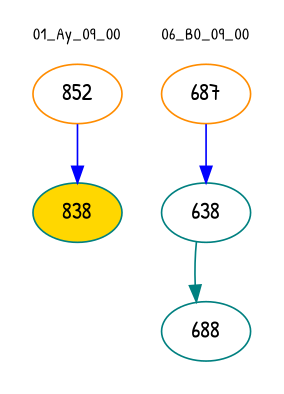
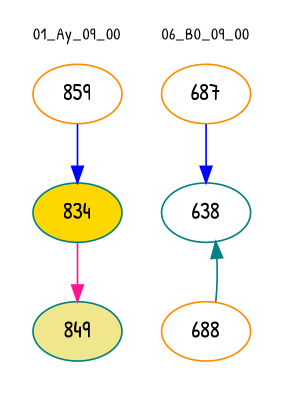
node "852": label "852" -> "859"
node "838": label "838" -> "834"
edge "638" -> "688": reversed
node "849": added
node "688": color teal -> darkorange
